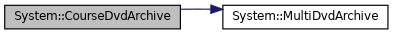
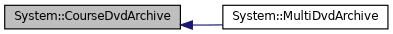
edge "System::CourseDvdArchive" -> "System::MultiDvdArchive": reversed
